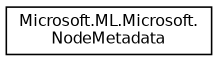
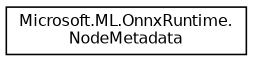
node "Microsoft.ML.Microsoft. NodeMetadata": label "Microsoft.ML.Microsoft. NodeMetadata" -> "Microsoft.ML.OnnxRuntime. NodeMetadata"
